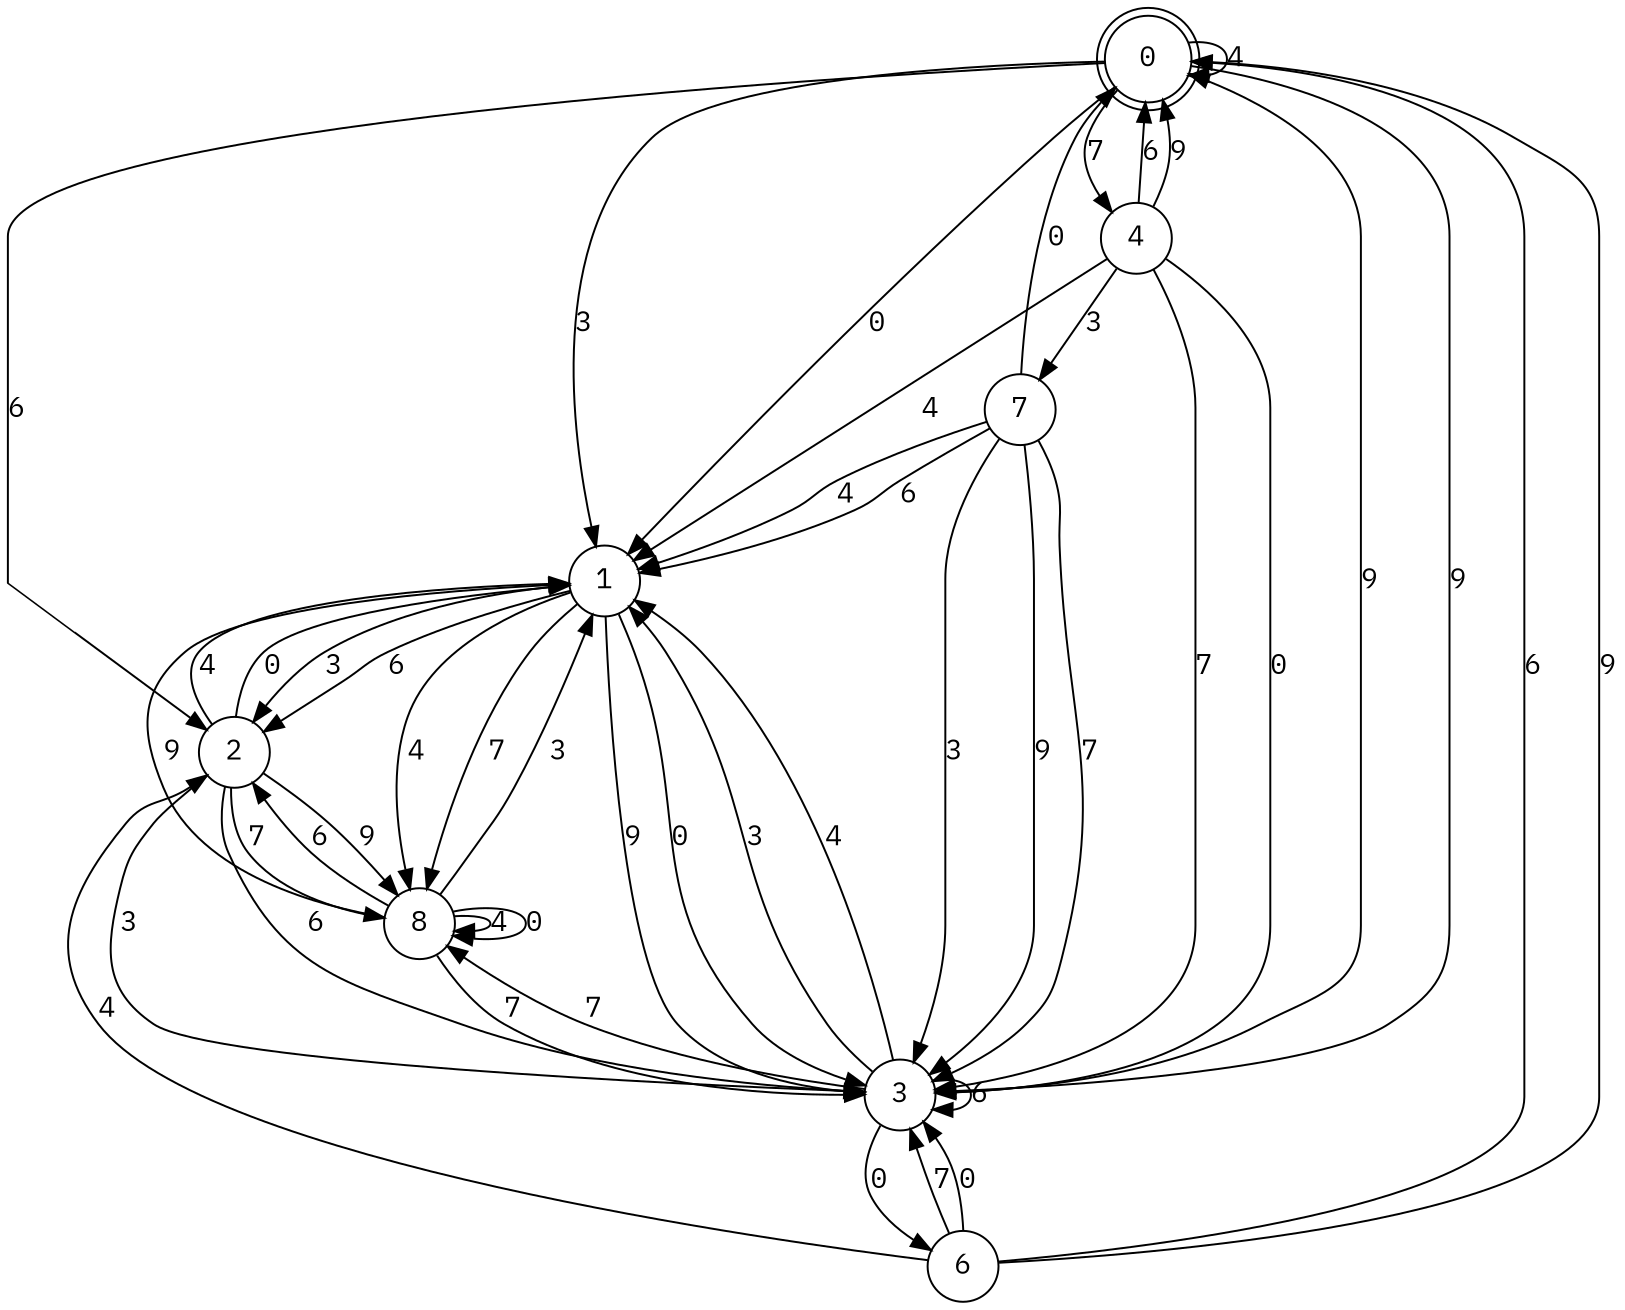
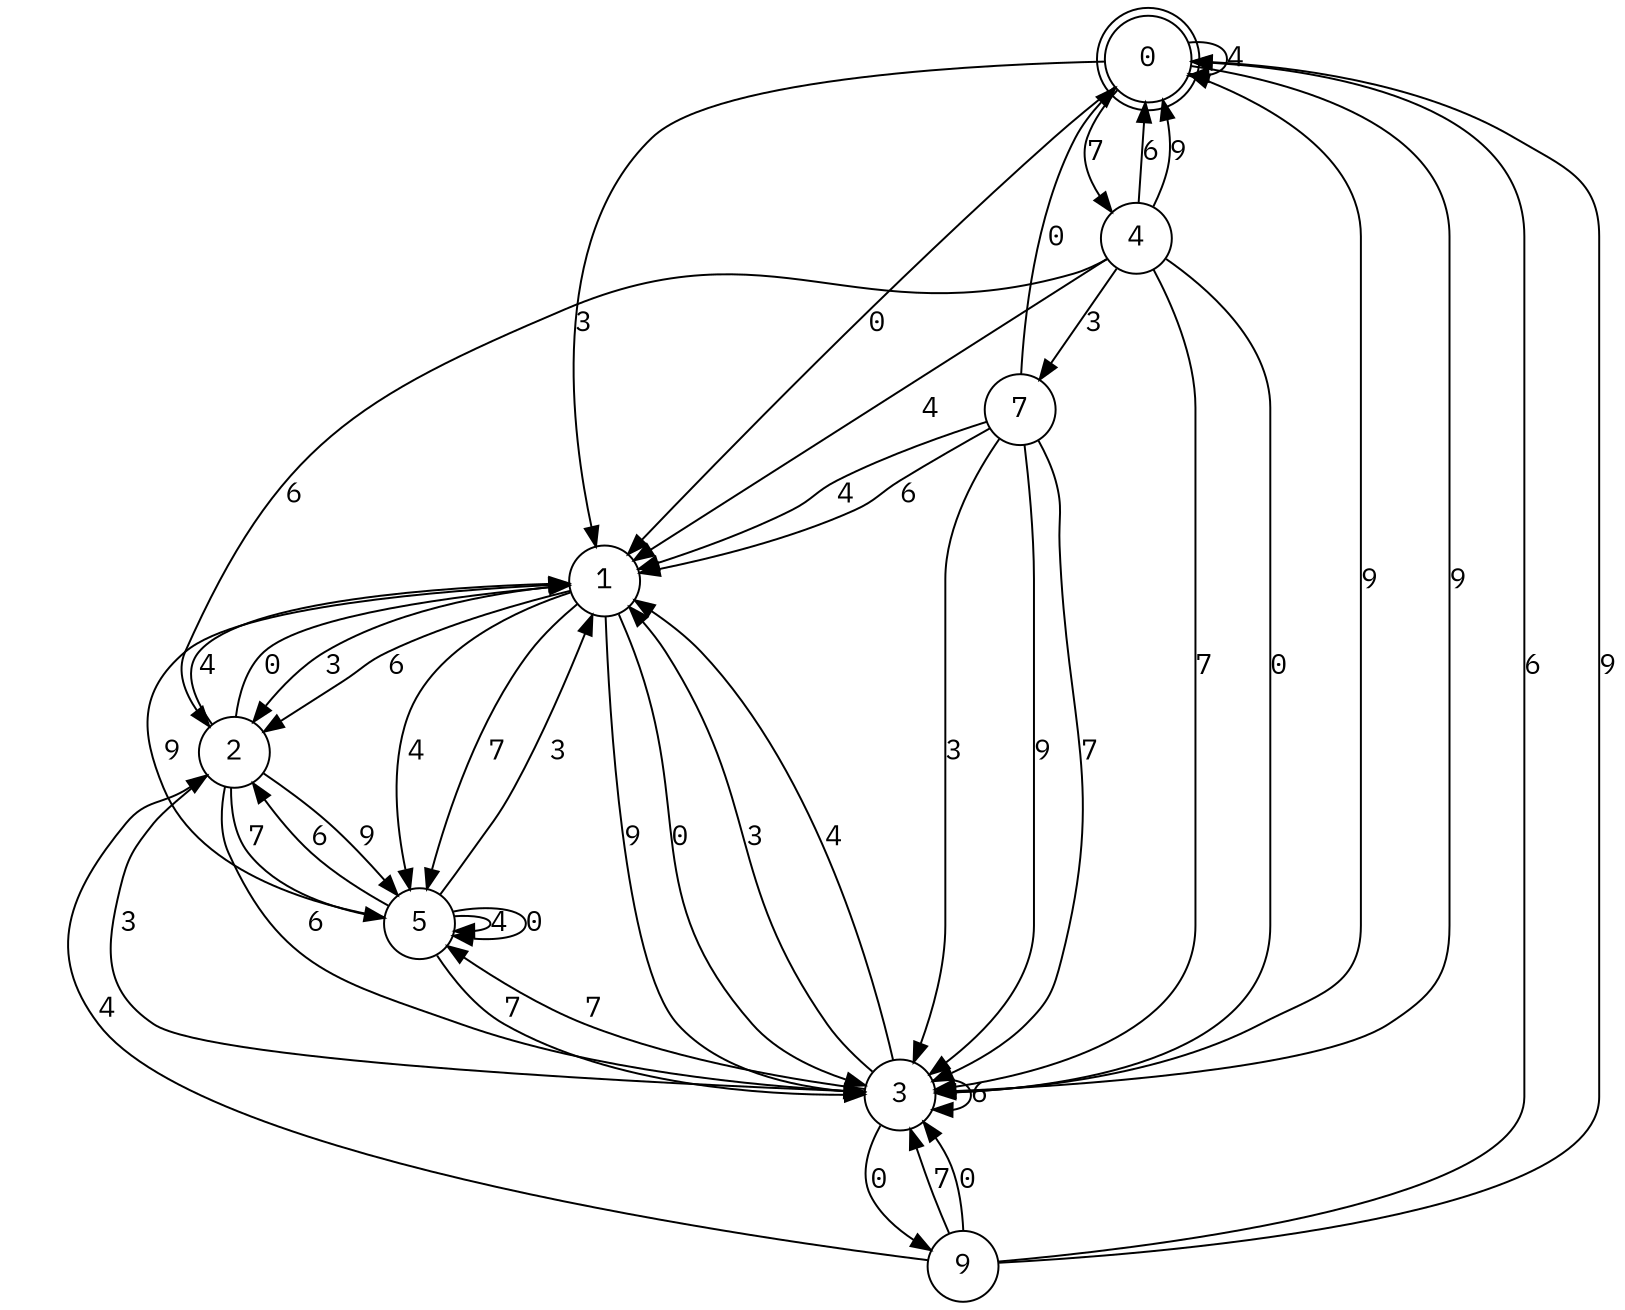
edge "0" -> "2": now "4" -> "2"
node "8": label "8" -> "5"
node "6": label "6" -> "9"
